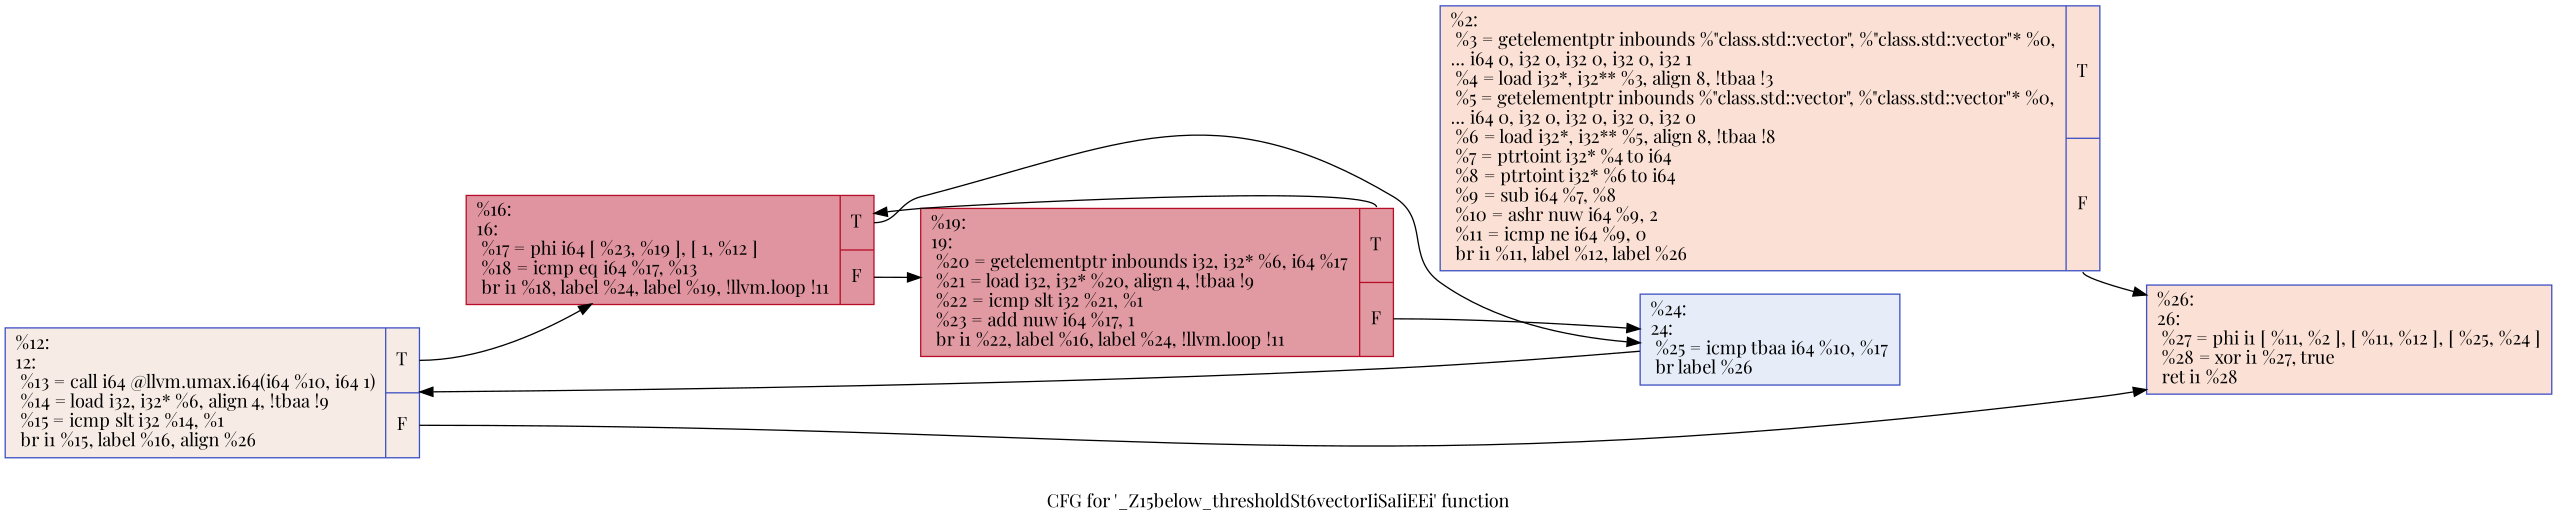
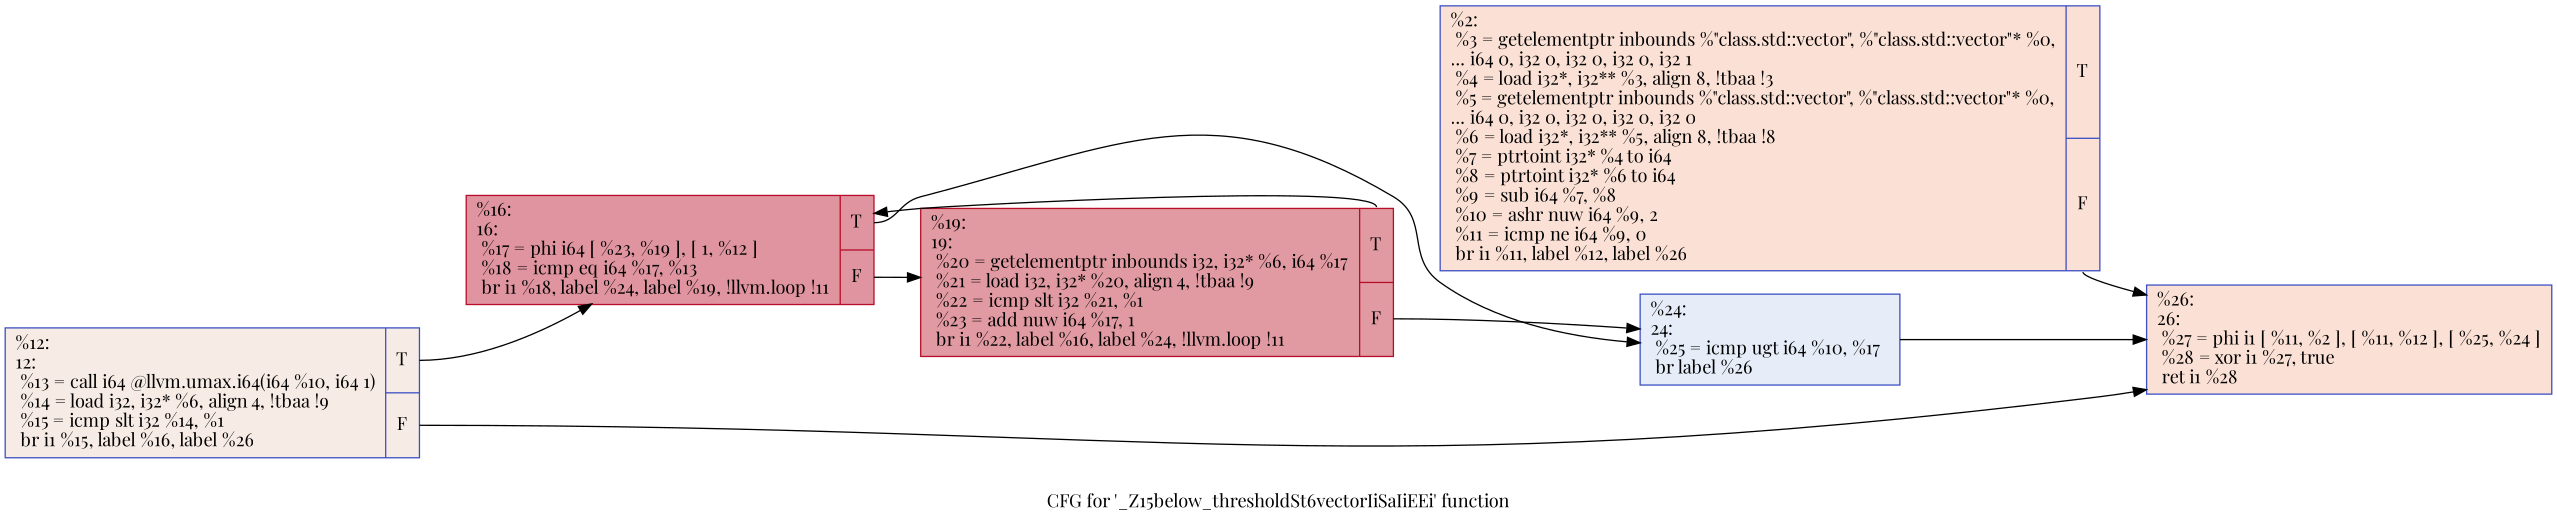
node "%24:": text "%25 = icmp tbaa i64 %10, %17" -> "%25 = icmp ugt i64 %10, %17"
edge "%24:" -> "%12:": now "%24:" -> "%26:"
node "%12:": text "br i1 %15, label %16, align %26" -> "br i1 %15, label %16, label %26"
